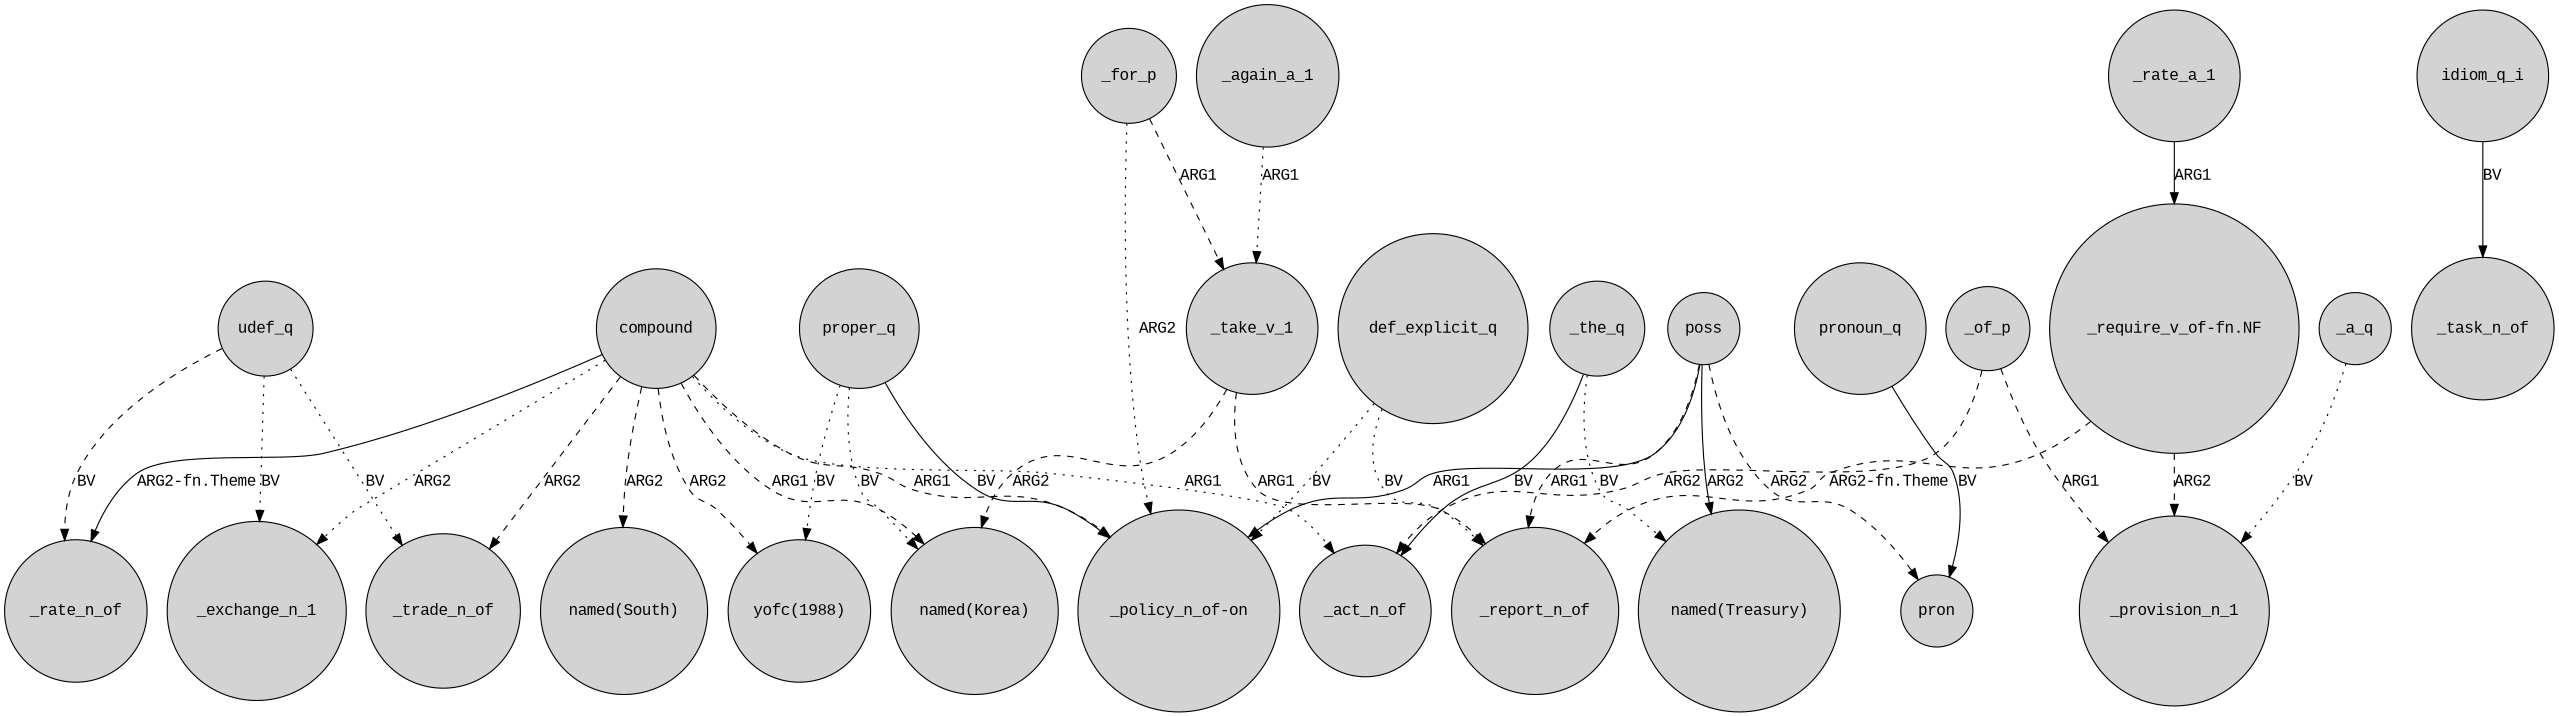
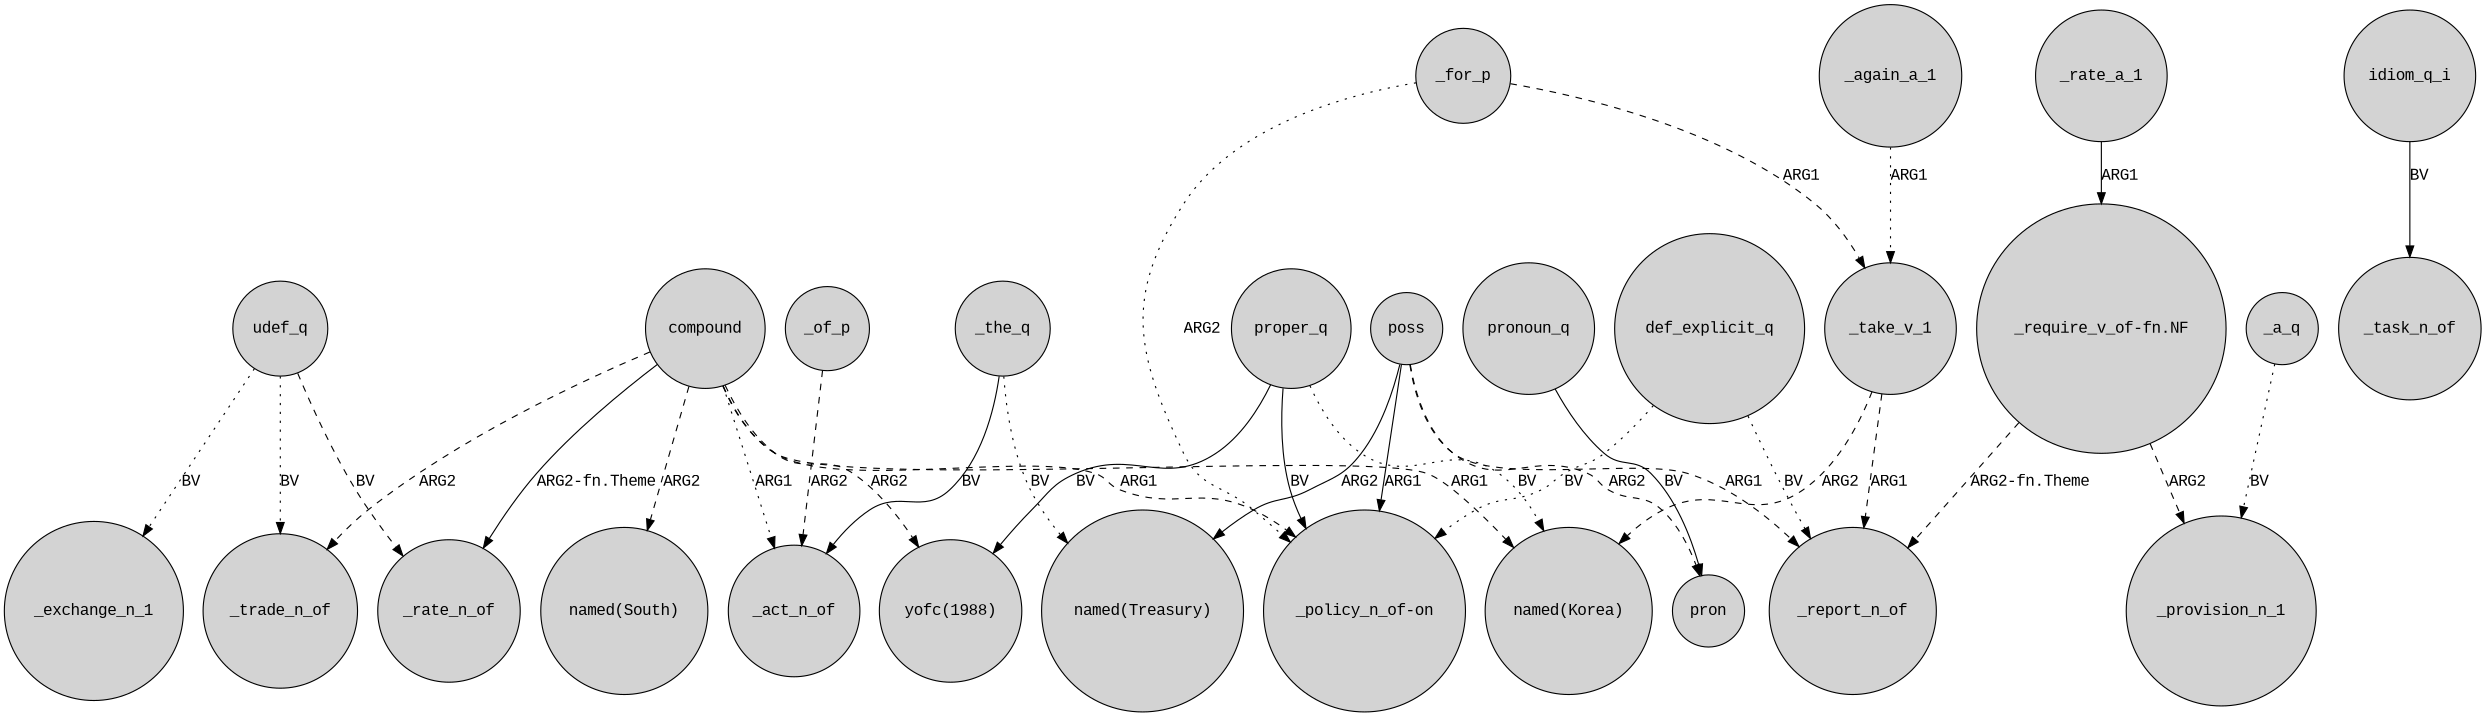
edge "compound" -> "_exchange_n_1": removed, label "ARG2"
edge "proper_q" -> "yofc(1988)": style dotted -> solid
edge "_of_p" -> "_provision_n_1": removed, label "ARG1"
